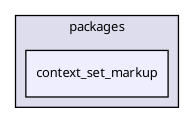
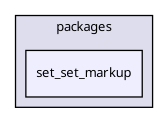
node "context_set_markup": label "context_set_markup" -> "set_set_markup"
